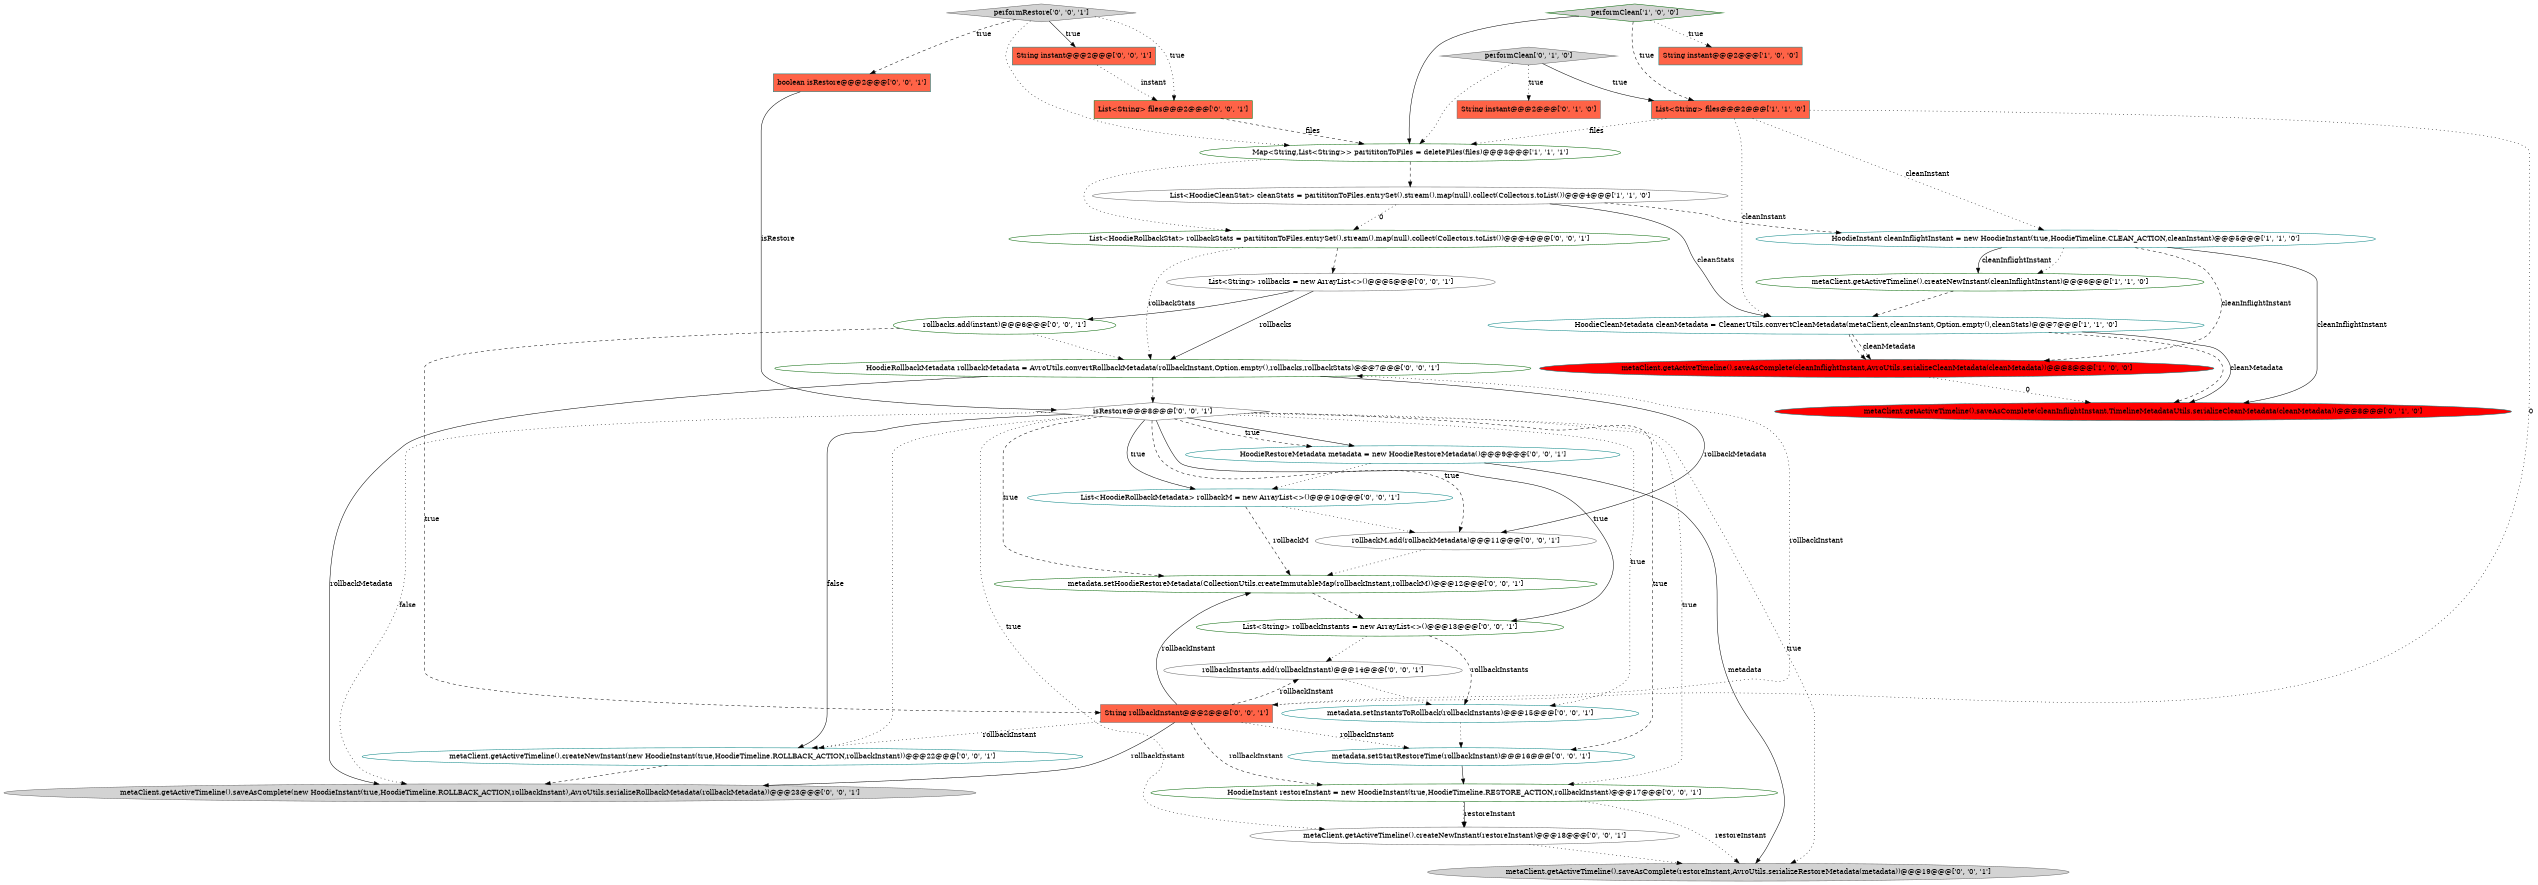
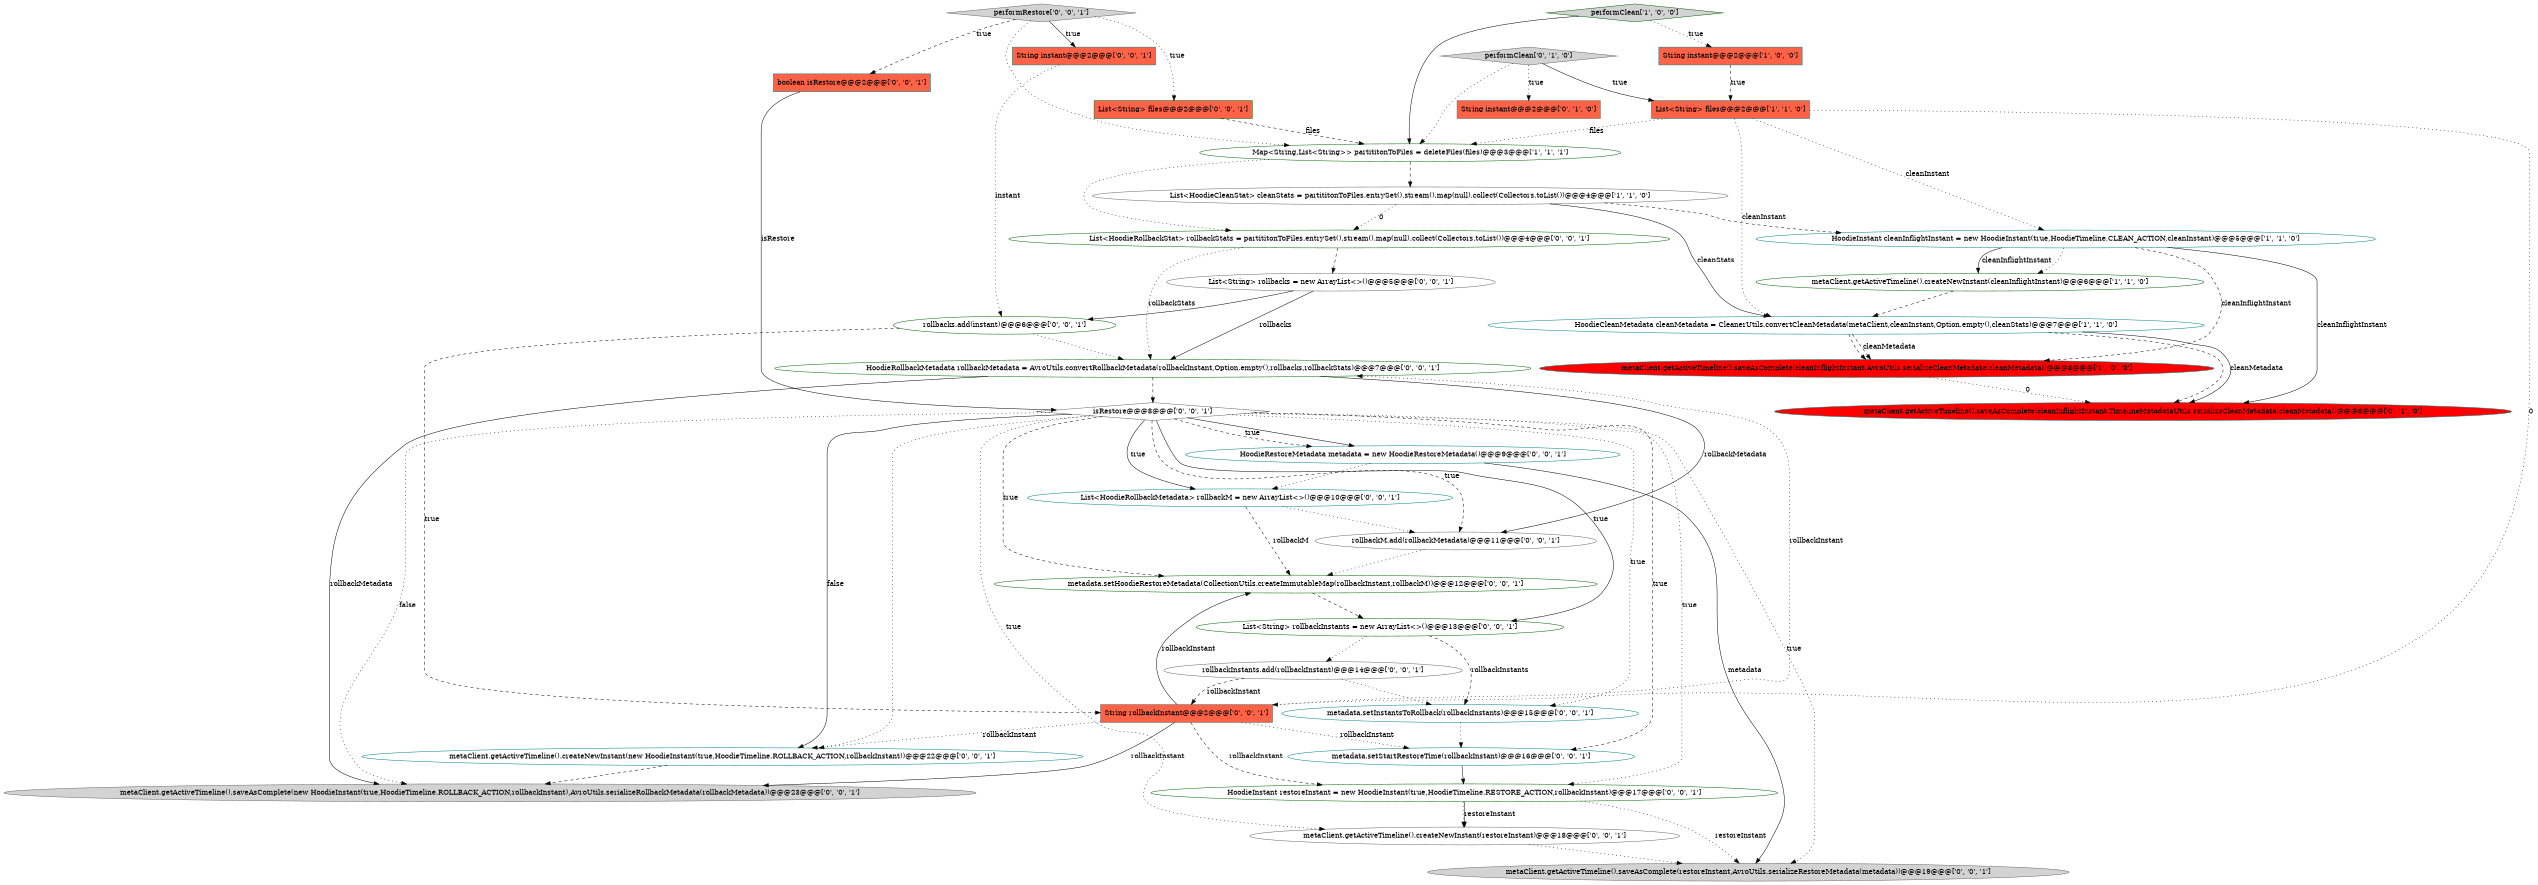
edge "performClean['1', '0', '0']" -> "List<String> files@@@2@@@['1', '1', '0']": now "String instant@@@2@@@['1', '0', '0']" -> "List<String> files@@@2@@@['1', '1', '0']"
edge "String instant@@@2@@@['0', '0', '1']" -> "List<String> files@@@2@@@['0', '0', '1']": now "String instant@@@2@@@['0', '0', '1']" -> "rollbacks.add(instant)@@@6@@@['0', '0', '1']"
edge "String rollbackInstant@@@2@@@['0', '0', '1']" -> "rollbackInstants.add(rollbackInstant)@@@14@@@['0', '0', '1']": reversed
